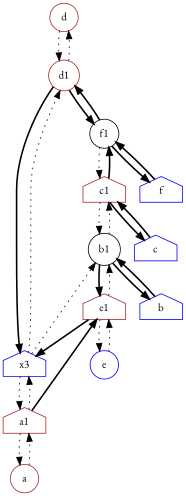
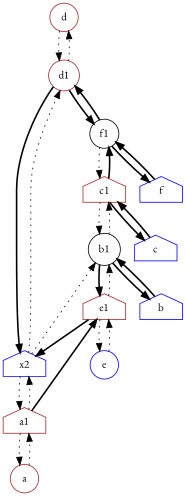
node "x3": label "x3" -> "x2"
